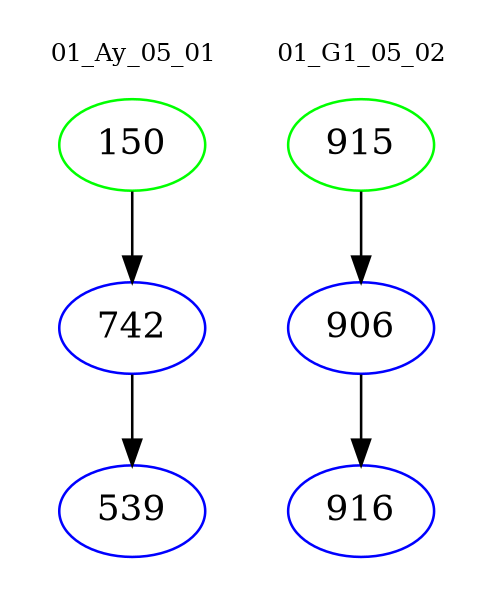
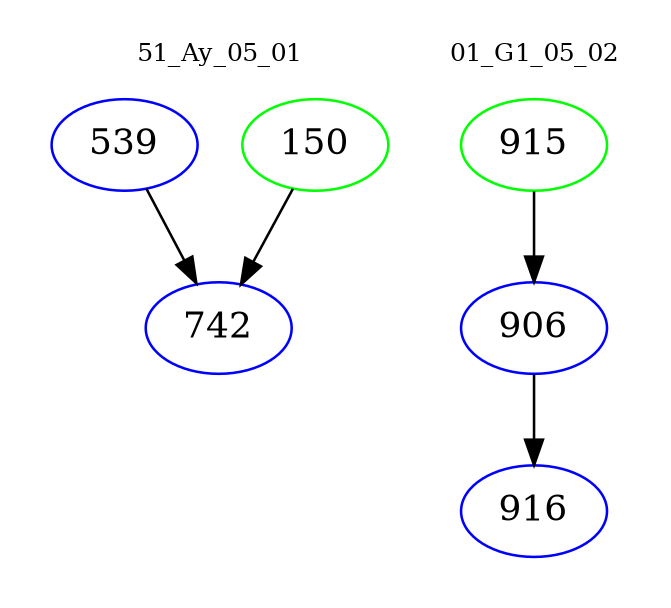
cluster "01_Ay_05_01": label "01_Ay_05_01" -> "51_Ay_05_01"
edge "742" -> "539": reversed
